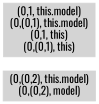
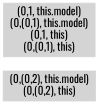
node "(0,(0,2), this.model) (0,(0,2), model)": label "(0,(0,2), this.model) (0,(0,2), model)" -> "(0,(0,2), this.model) (0,(0,2), this)"
